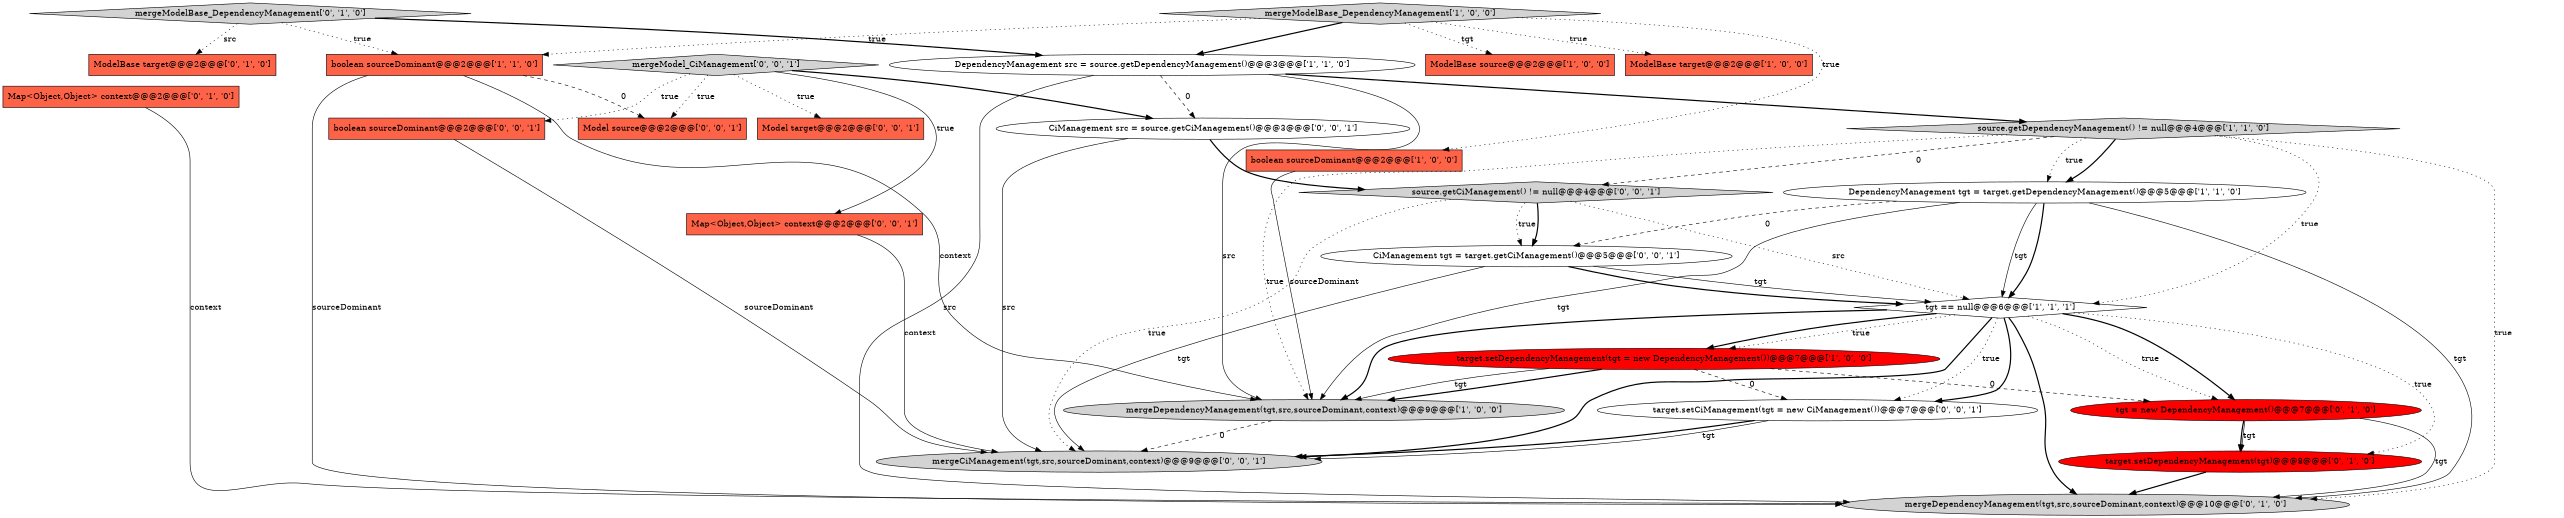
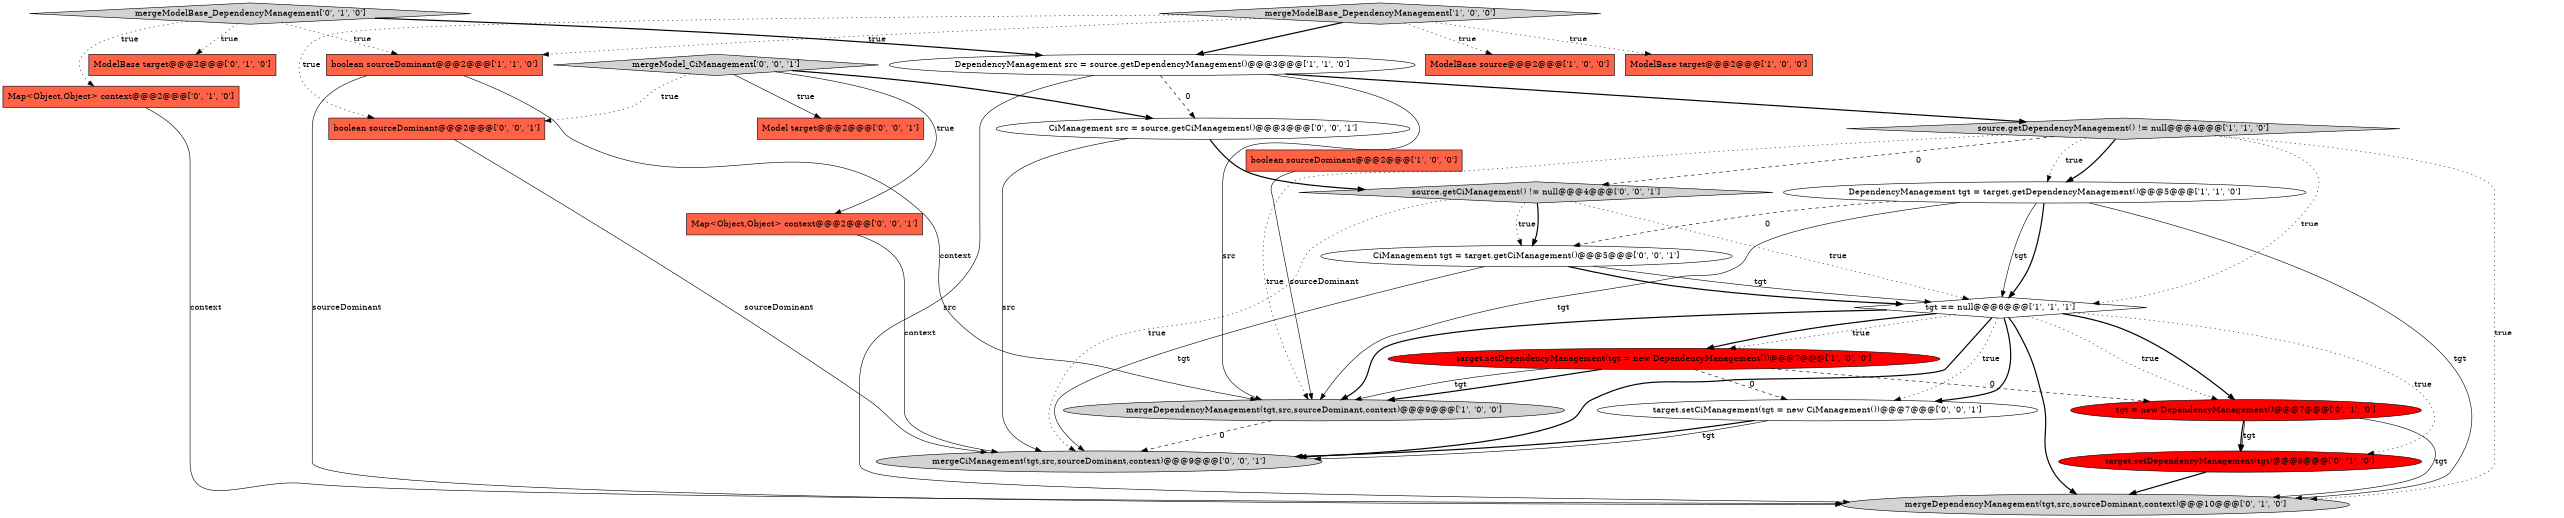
edge "mergeModelBase_DependencyManagement['0', '1', '0']" -> "Map<Object,Object> context@@@2@@@['0', '1', '0']": added, label "true"
edge "mergeModelBase_DependencyManagement['0', '1', '0']" -> "ModelBase target@@@2@@@['0', '1', '0']": label "src" -> "true"
edge "mergeModelBase_DependencyManagement['1', '0', '0']" -> "ModelBase source@@@2@@@['1', '0', '0']": label "tgt" -> "true"
edge "mergeModelBase_DependencyManagement['1', '0', '0']" -> "boolean sourceDominant@@@2@@@['1', '0', '0']": now "mergeModelBase_DependencyManagement['1', '0', '0']" -> "boolean sourceDominant@@@2@@@['0', '0', '1']"
edge "mergeModel_CiManagement['0', '0', '1']" -> "Model target@@@2@@@['0', '0', '1']": style dotted -> solid
node "Model source@@@2@@@['0', '0', '1']": removed
edge "source.getCiManagement() != null@@@4@@@['0', '0', '1']" -> "tgt == null@@@6@@@['1', '1', '1']": label "src" -> "true"
